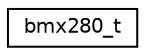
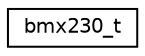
node "bmx280_t": label "bmx280_t" -> "bmx230_t"
